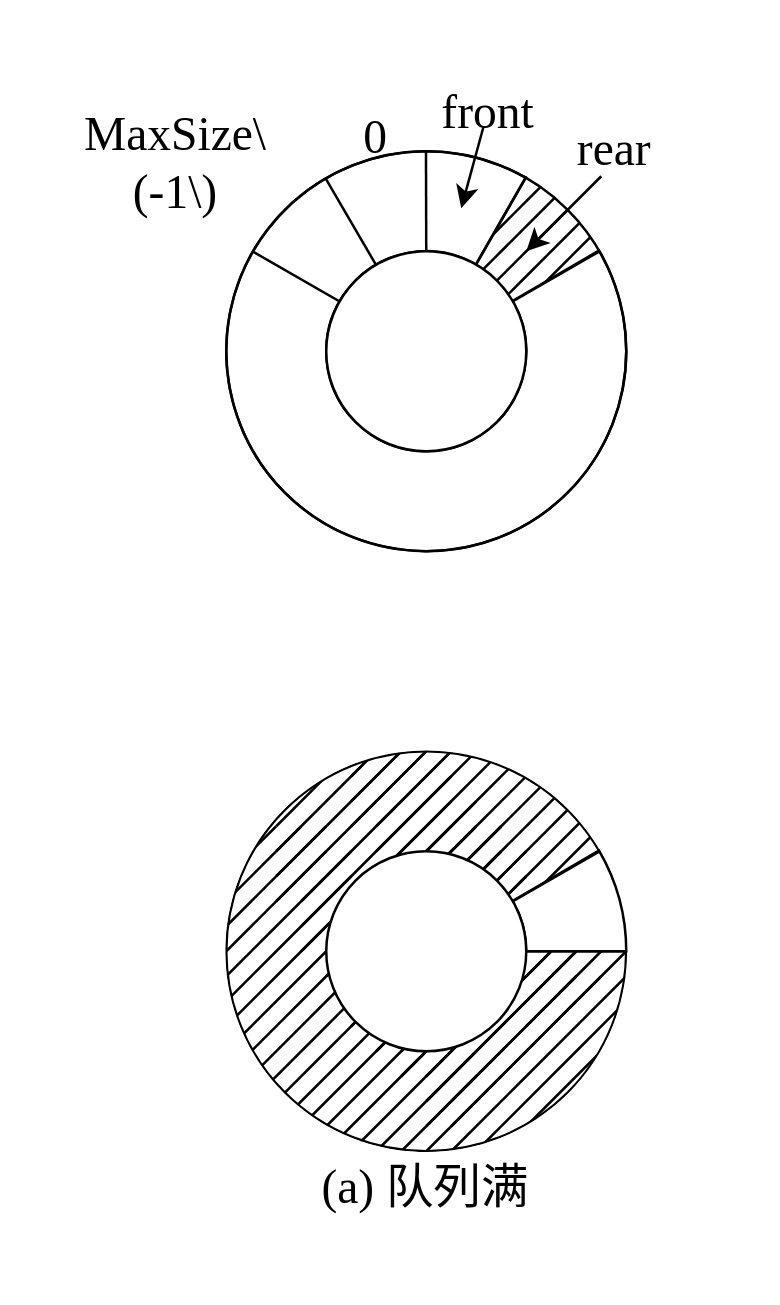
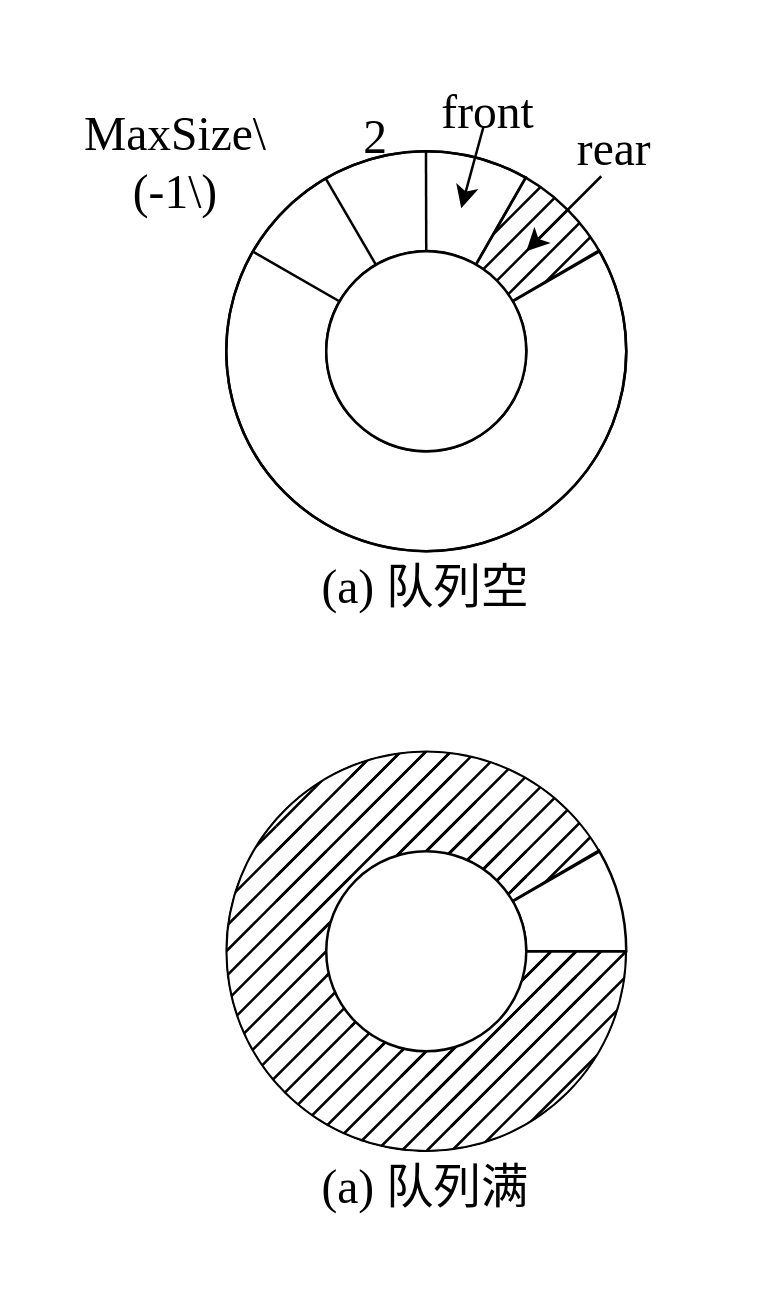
node "0": label "0" -> "2"
node "(a) 队列空": added
